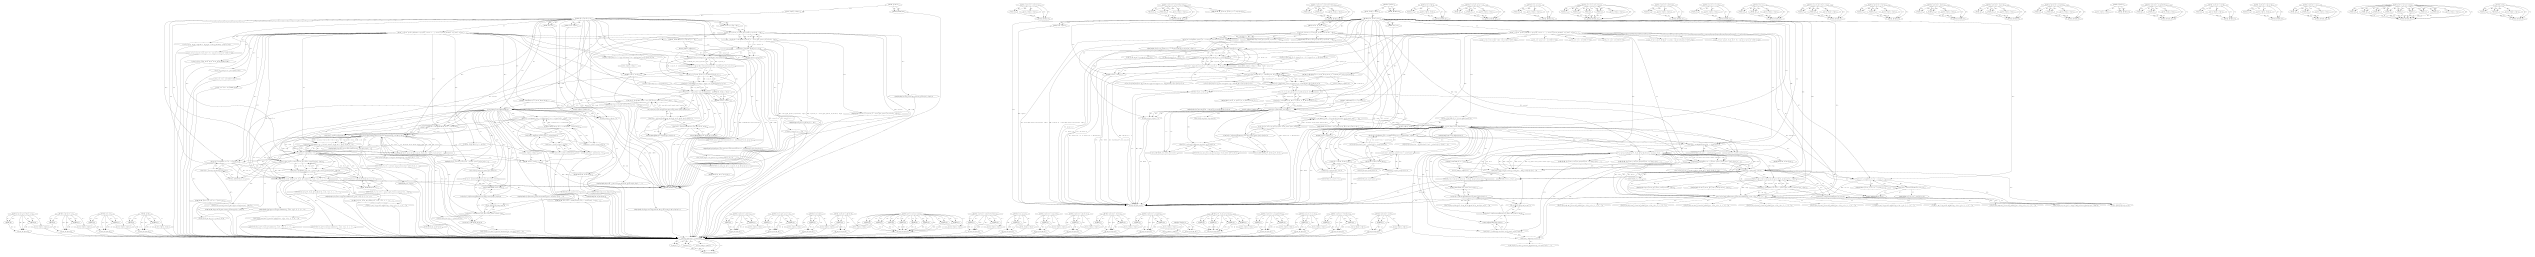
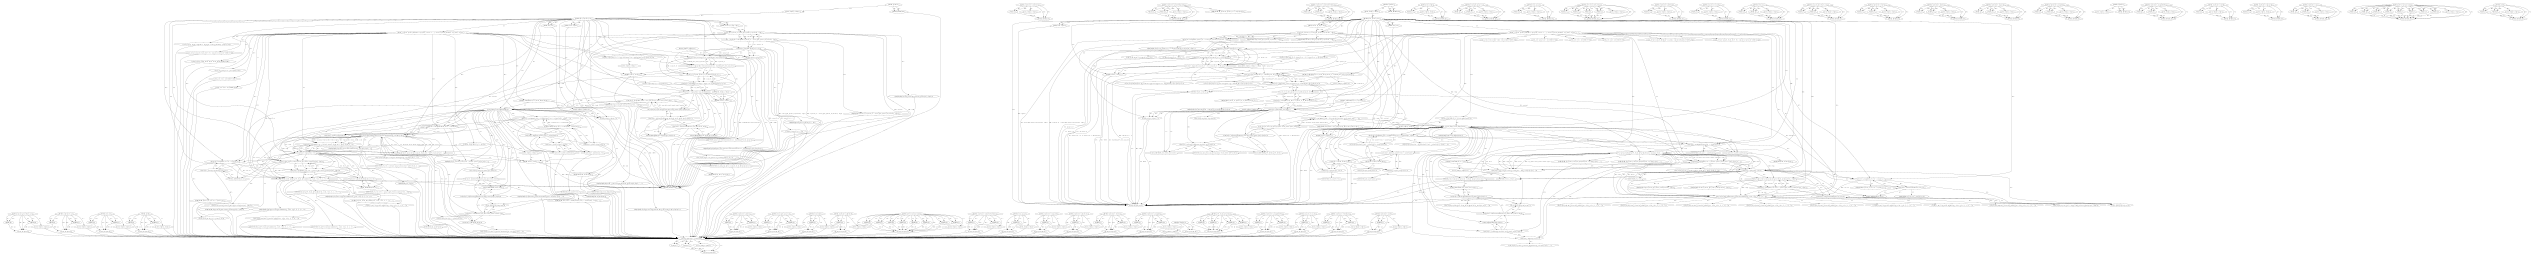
node "(CONTROL_STRUCTURE,IF,if (syscall_nr < 0))": removed
